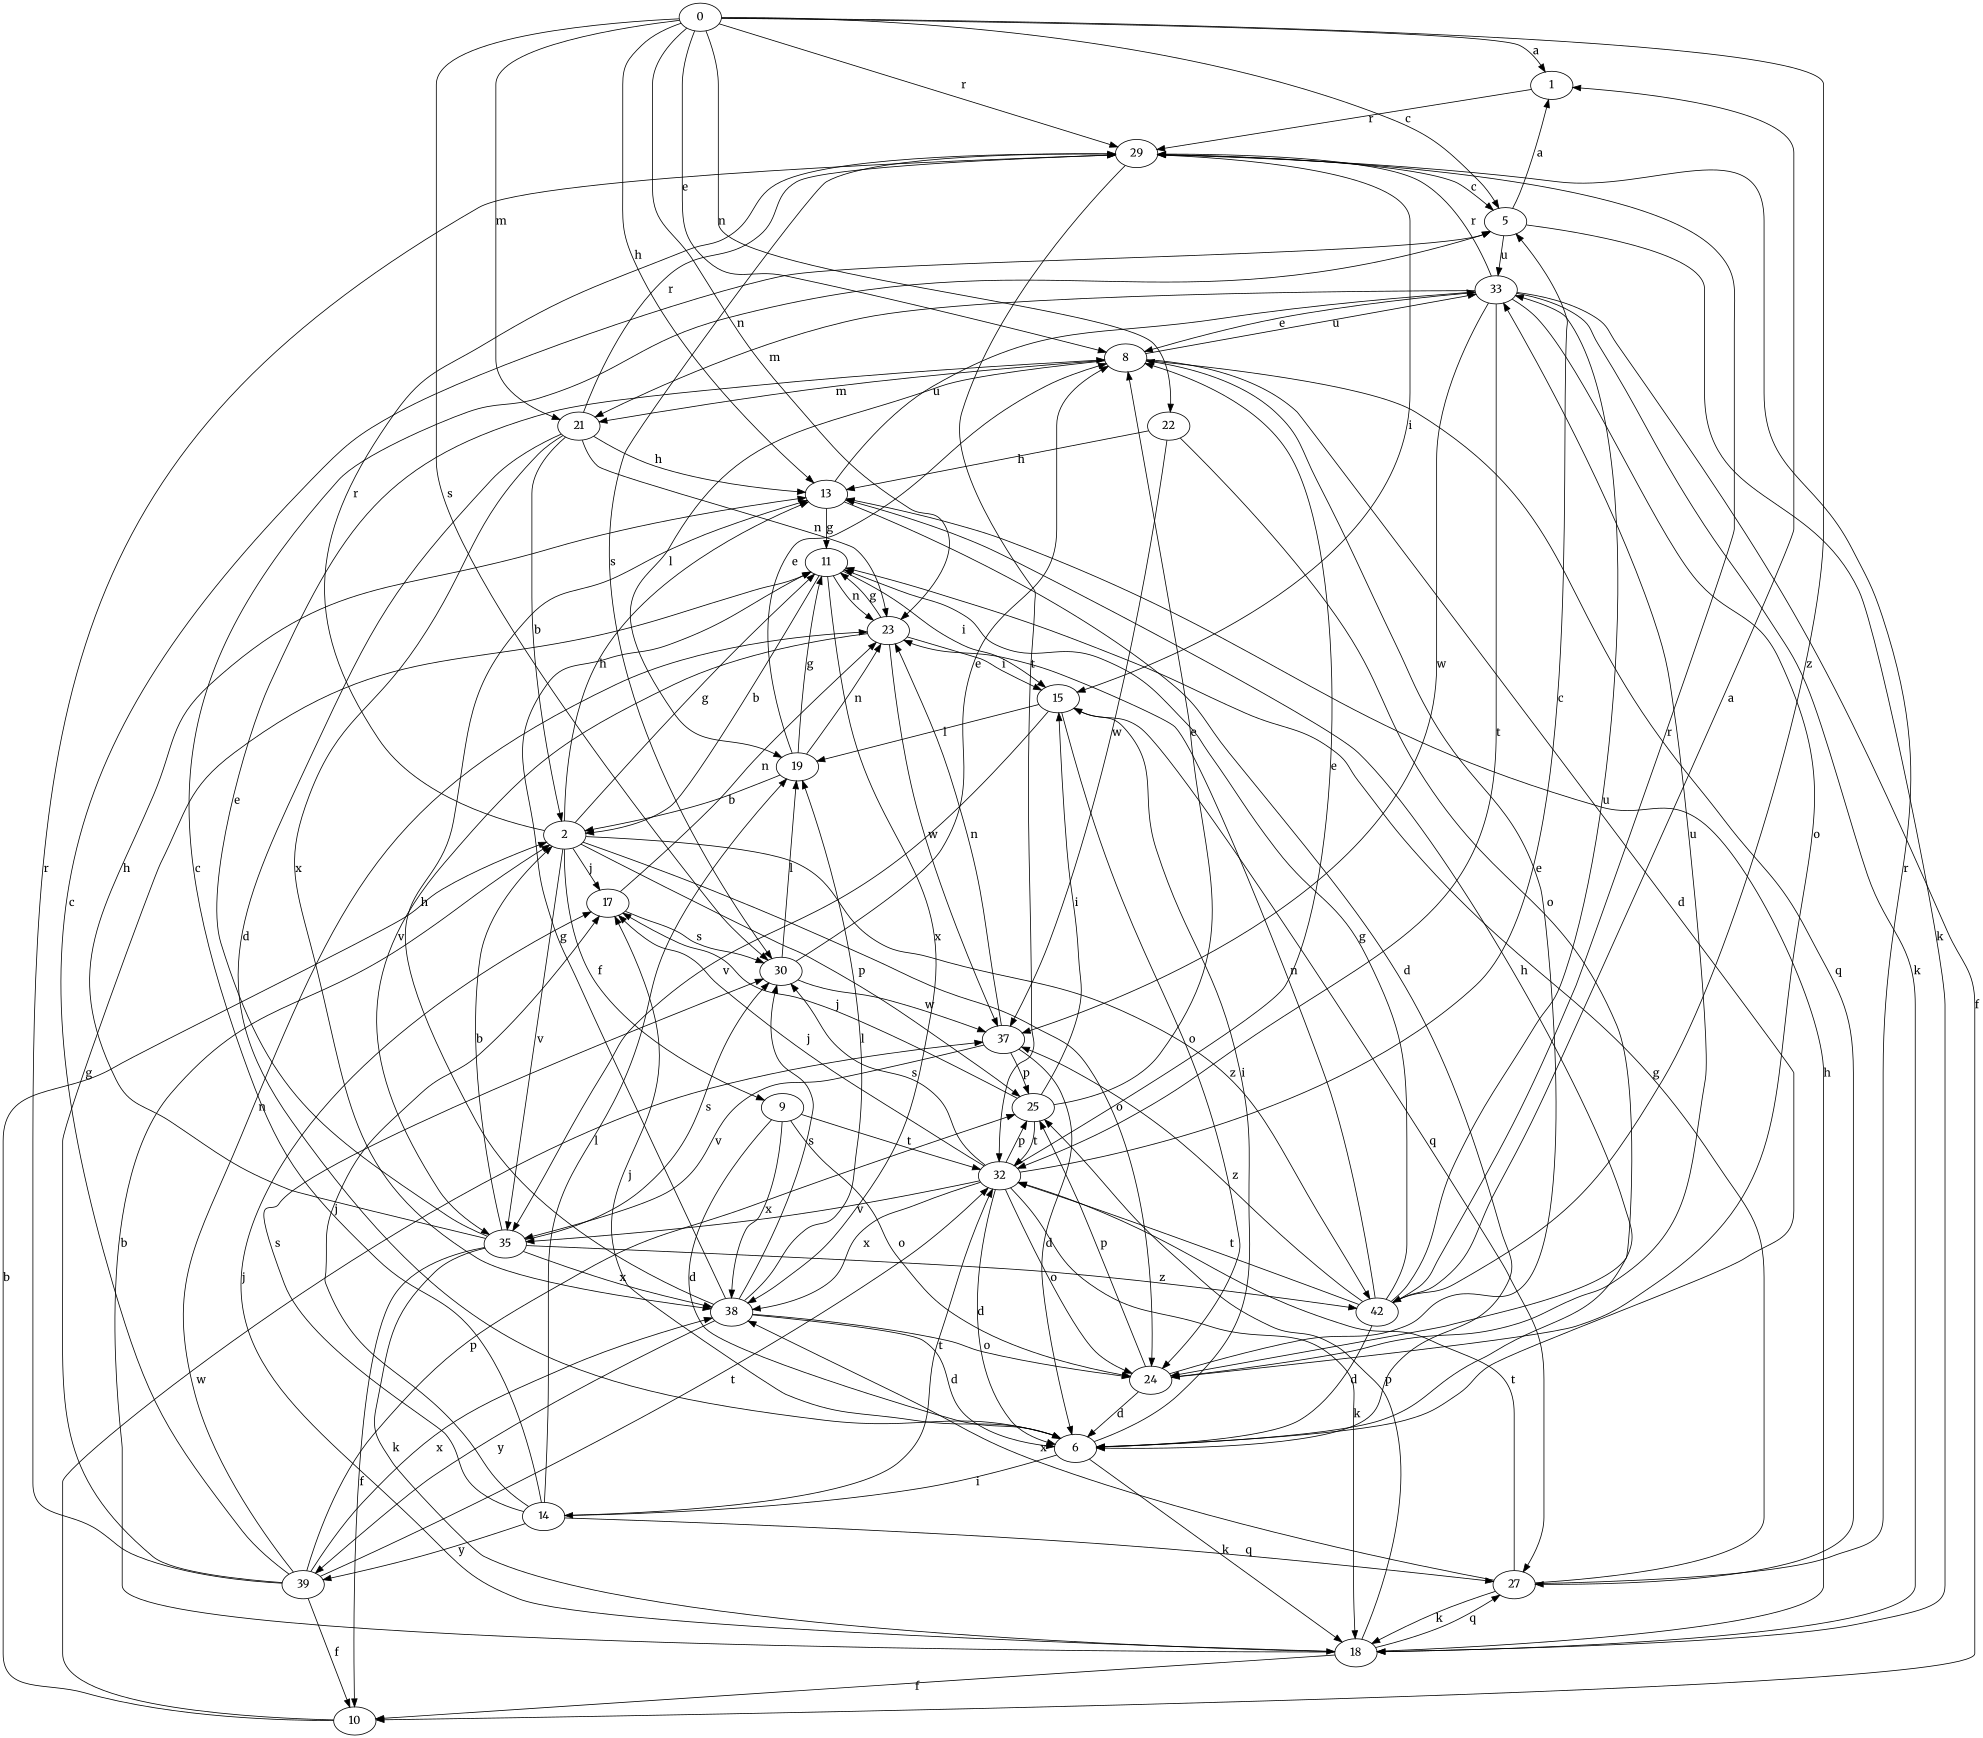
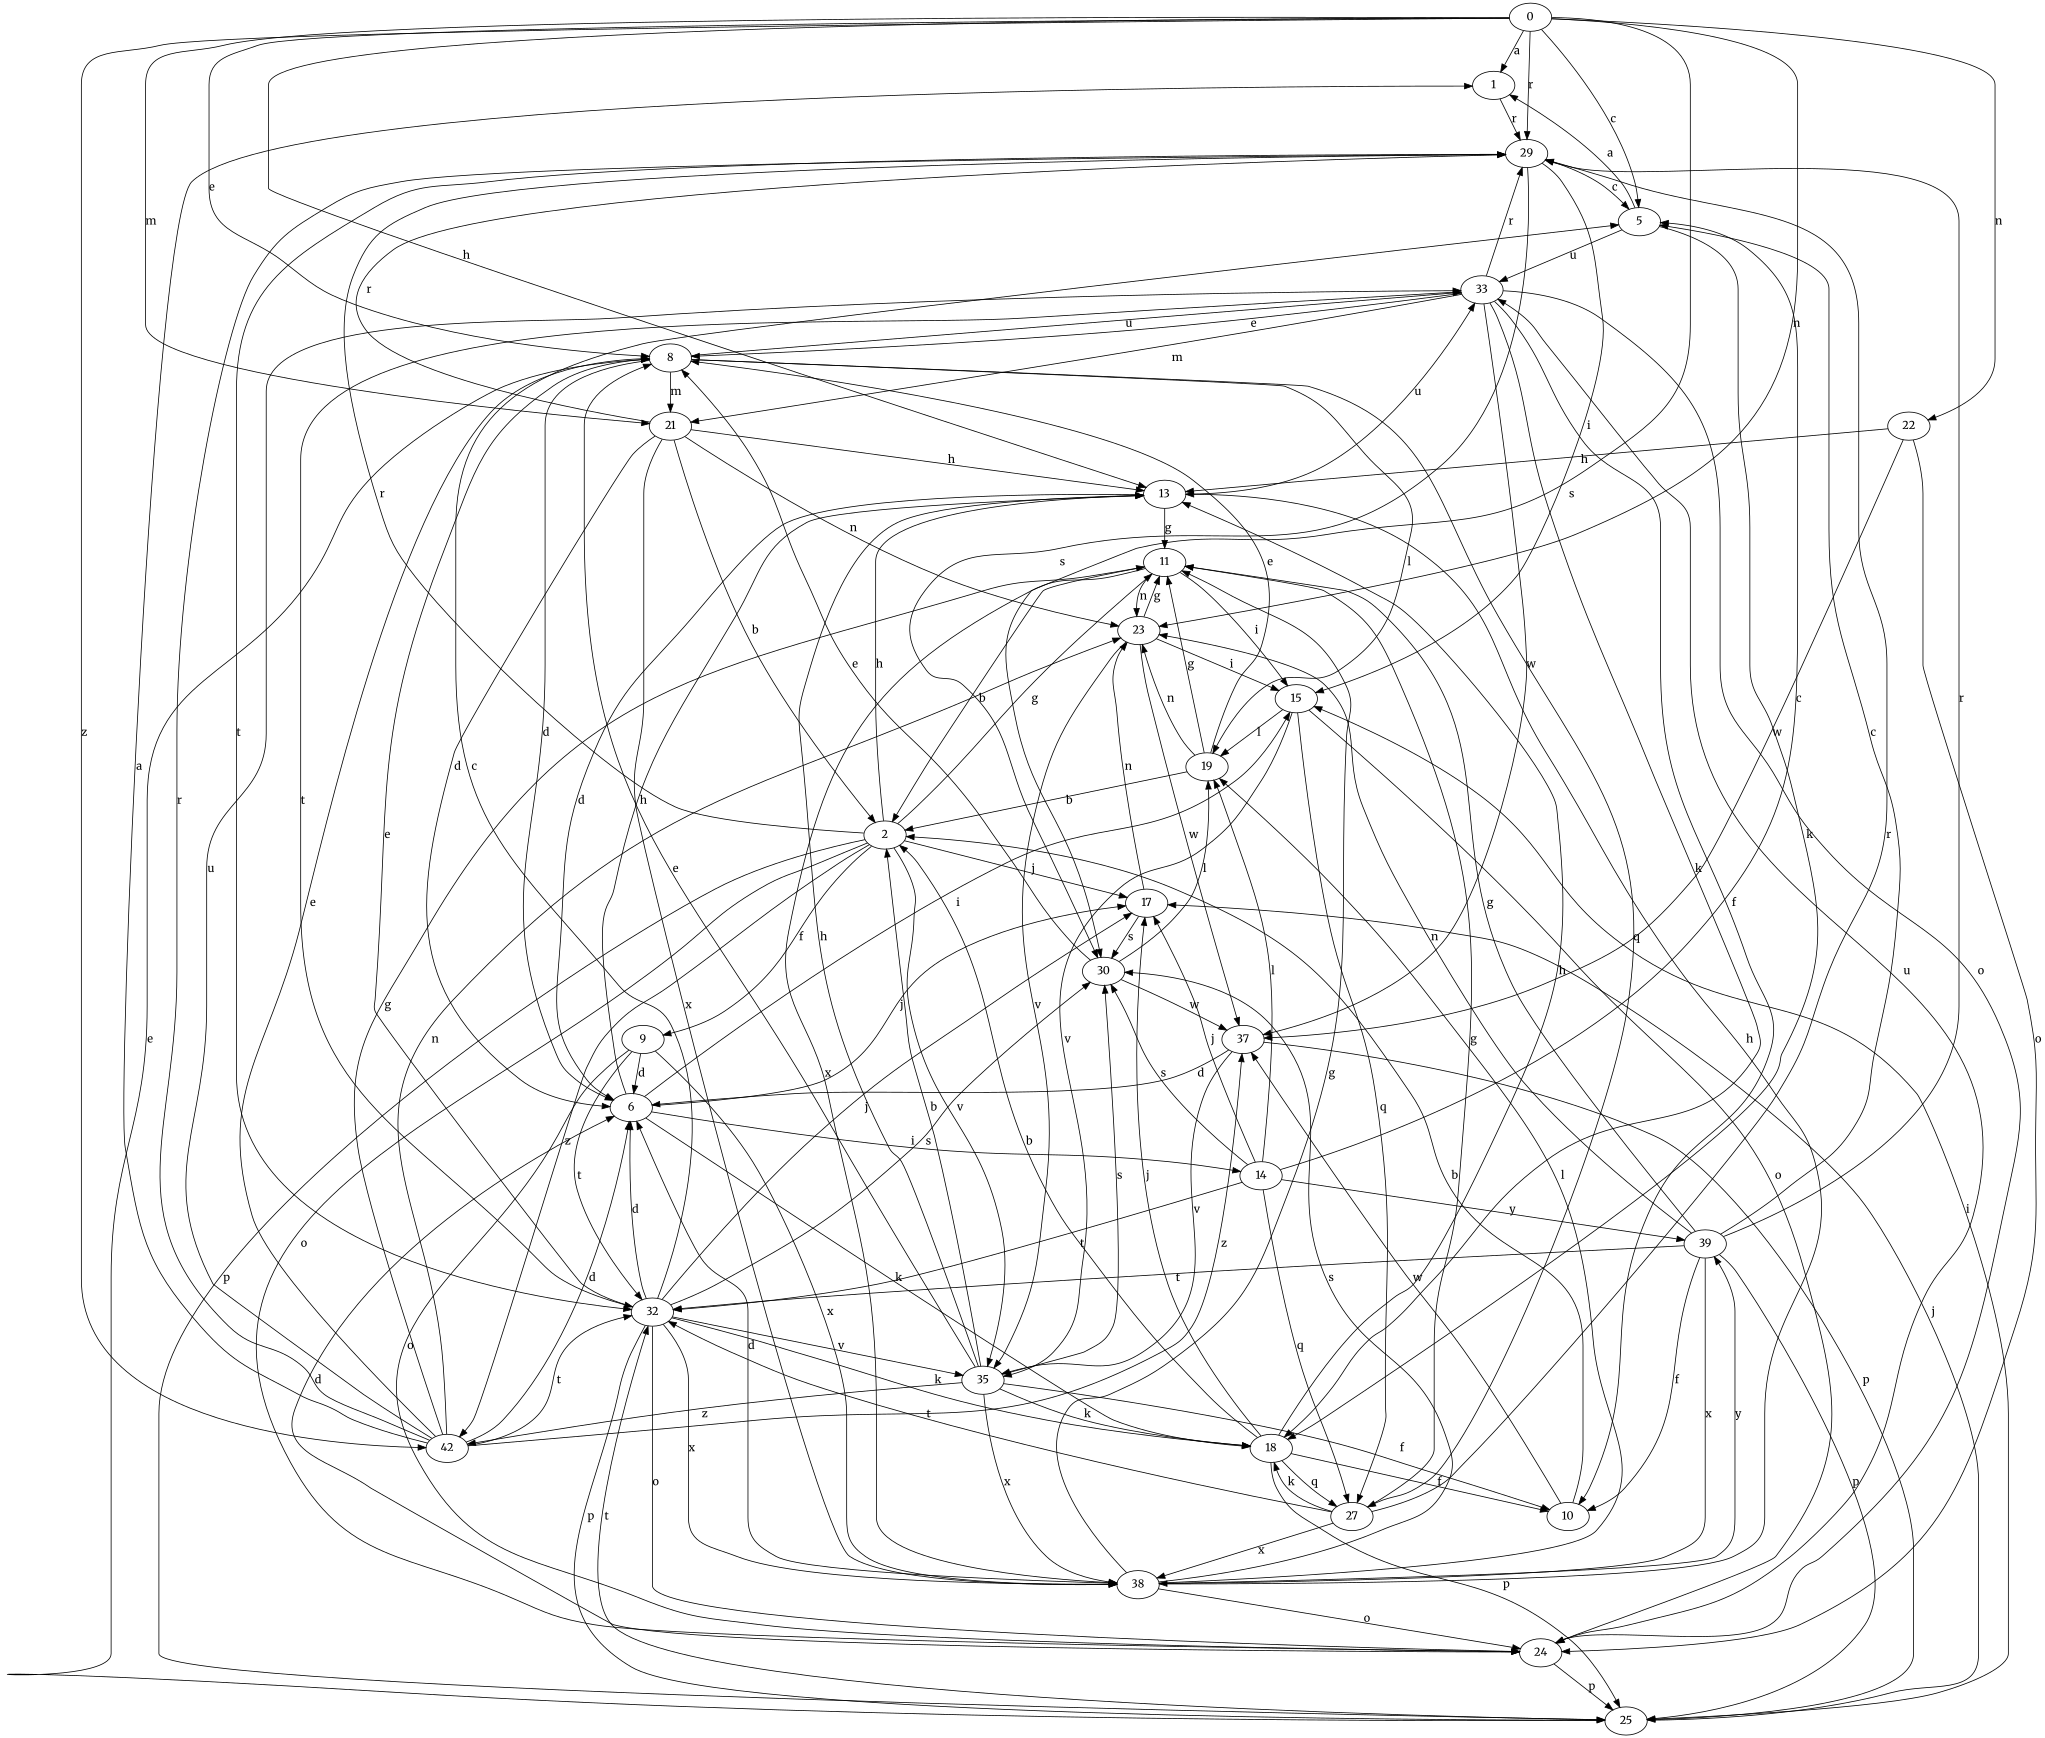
edge "37" -> "23": removed, label "n"
edge "24" -> "8": now "42" -> "8"
